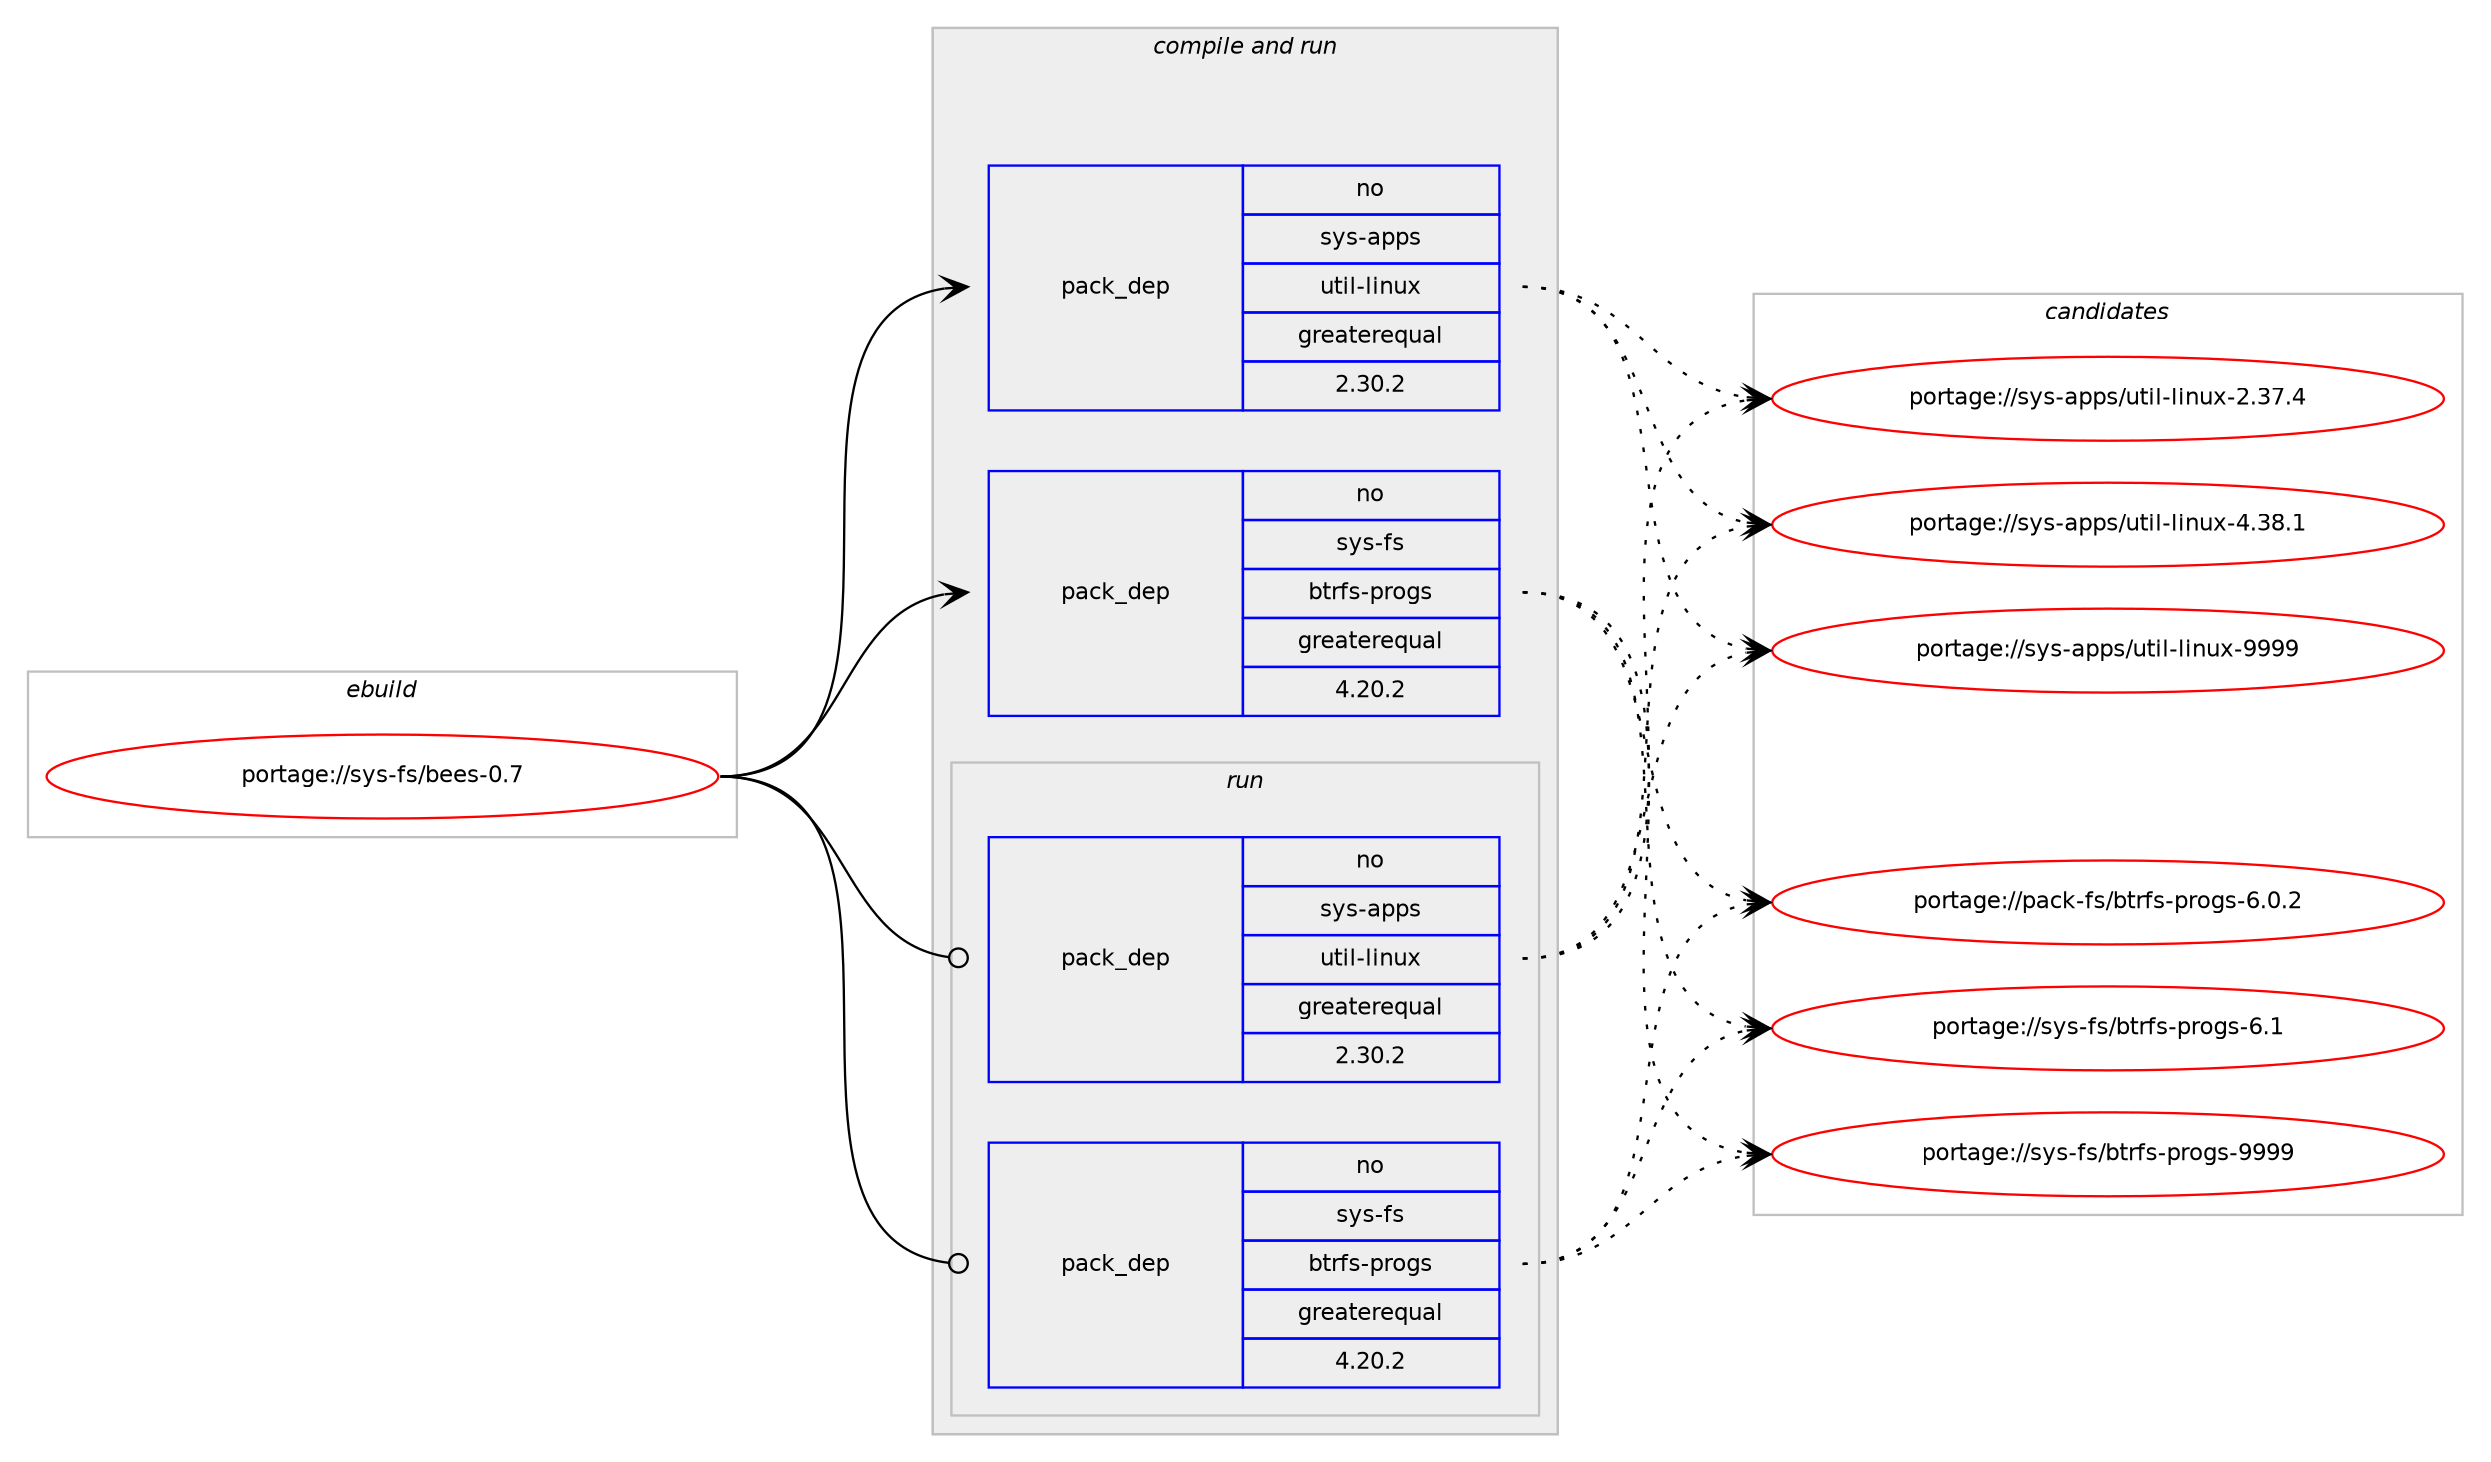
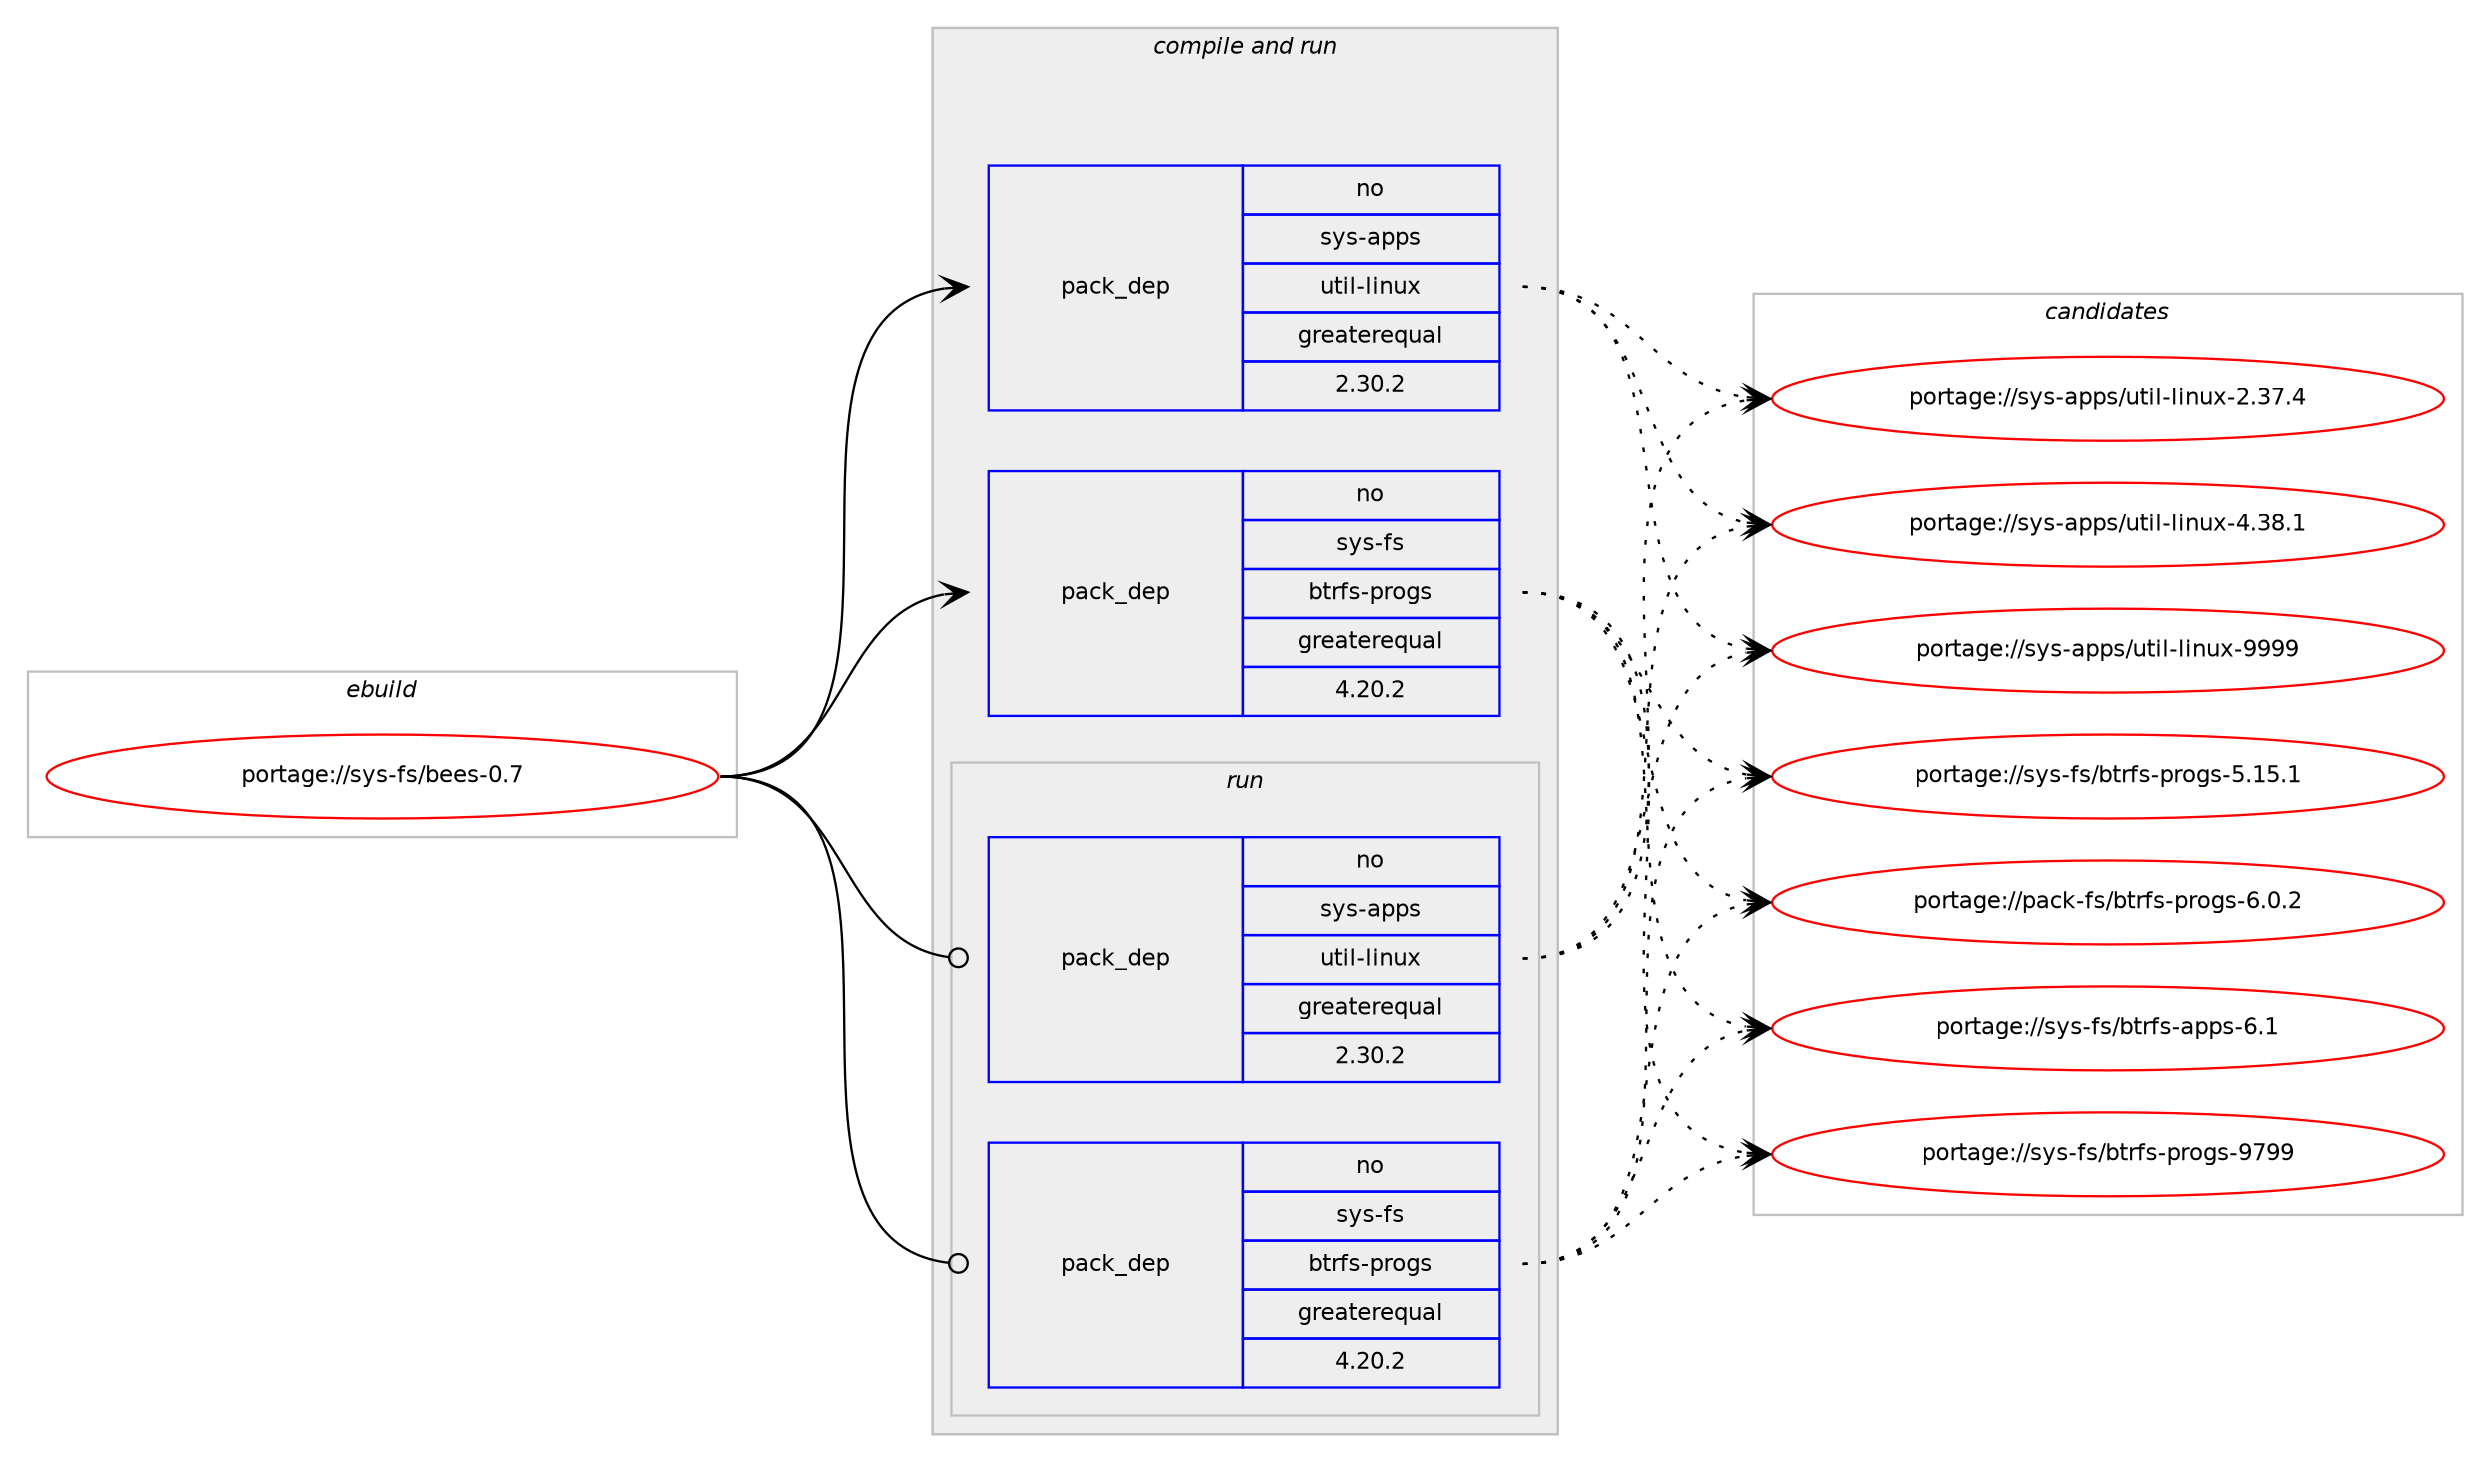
node "portage://sys-fs/btrfs-progs-5.15.1": added
node "portage://sys-fs/btrfs-progs-6.1": label "portage://sys-fs/btrfs-progs-6.1" -> "portage://sys-fs/btrfs-apps-6.1"
node "portage://sys-fs/btrfs-progs-9999": label "portage://sys-fs/btrfs-progs-9999" -> "portage://sys-fs/btrfs-progs-9799"
